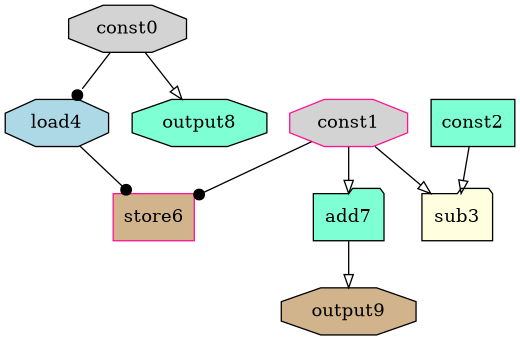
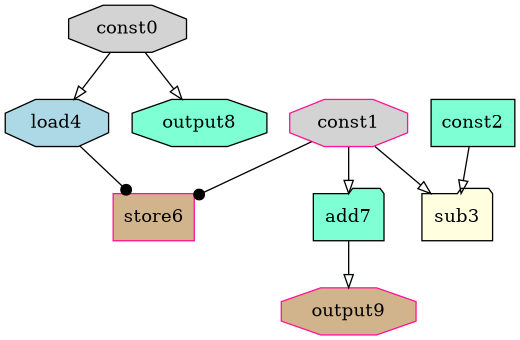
edge "const0" -> "load4": arrowhead dot -> onormal
node "output9": color black -> deeppink
